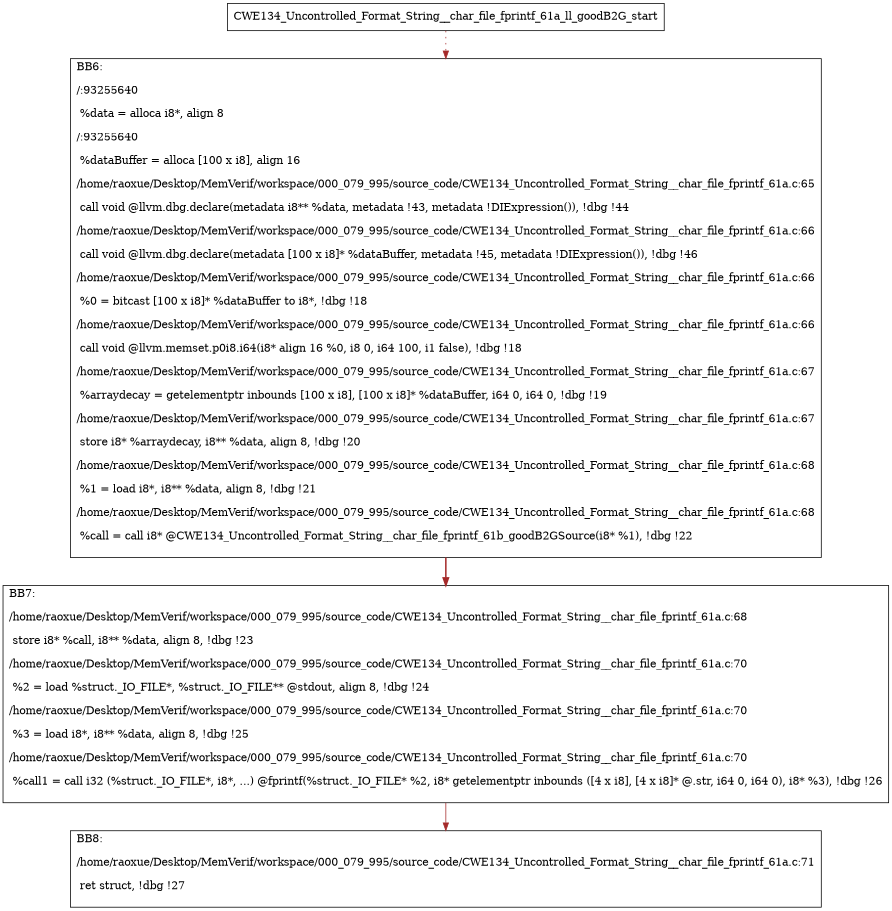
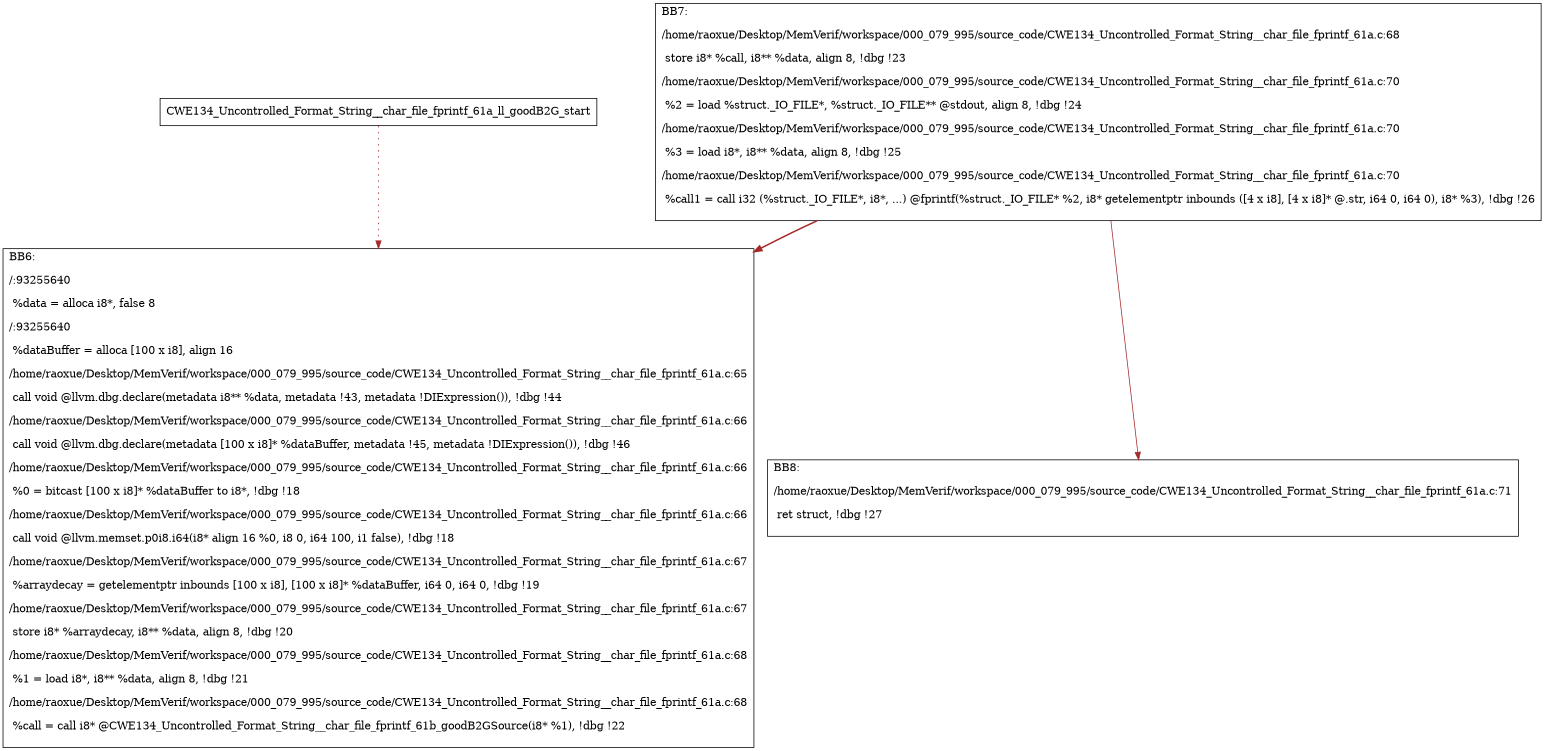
node "BB6:": text "%data = alloca i8*, align 8" -> "%data = alloca i8*, false 8"
edge "BB6:" -> "BB7:": reversed
